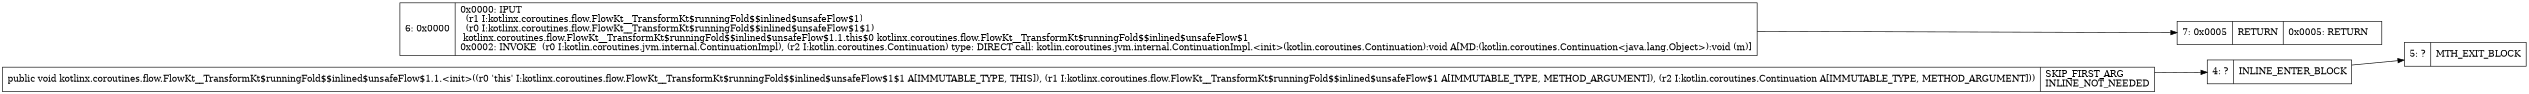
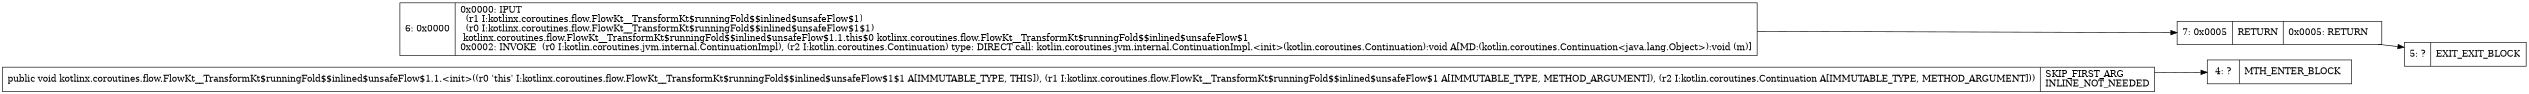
node "5: ?": text "MTH_EXIT_BLOCK" -> "EXIT_EXIT_BLOCK"
edge "4: ?" -> "5: ?": now "7: 0x0005" -> "5: ?"
node "4: ?": text "INLINE_ENTER_BLOCK" -> "MTH_ENTER_BLOCK"
